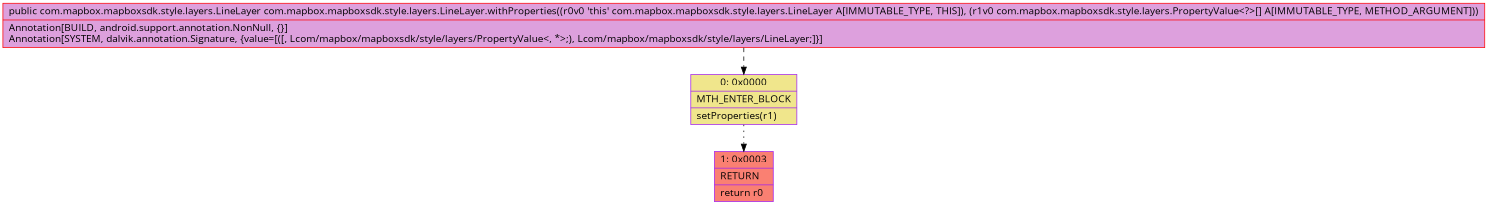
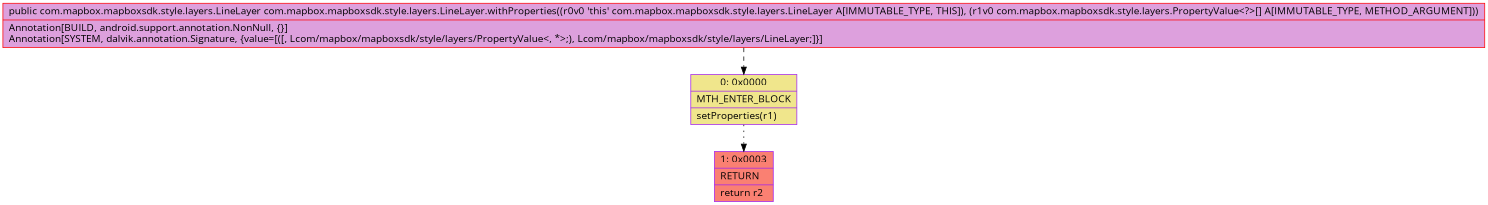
node "1: 0x0003": text "return r0" -> "return r2"
